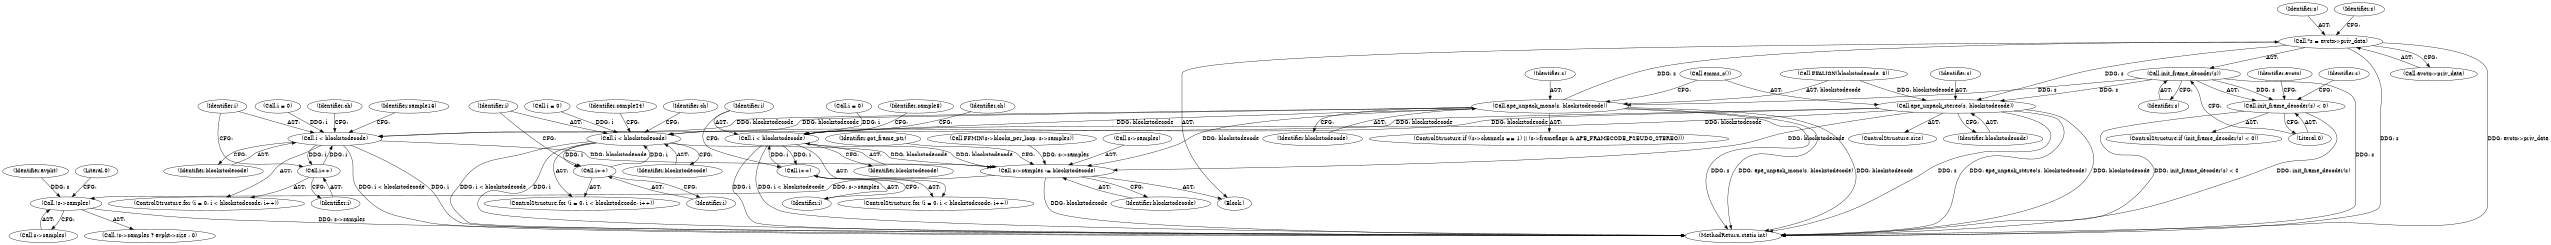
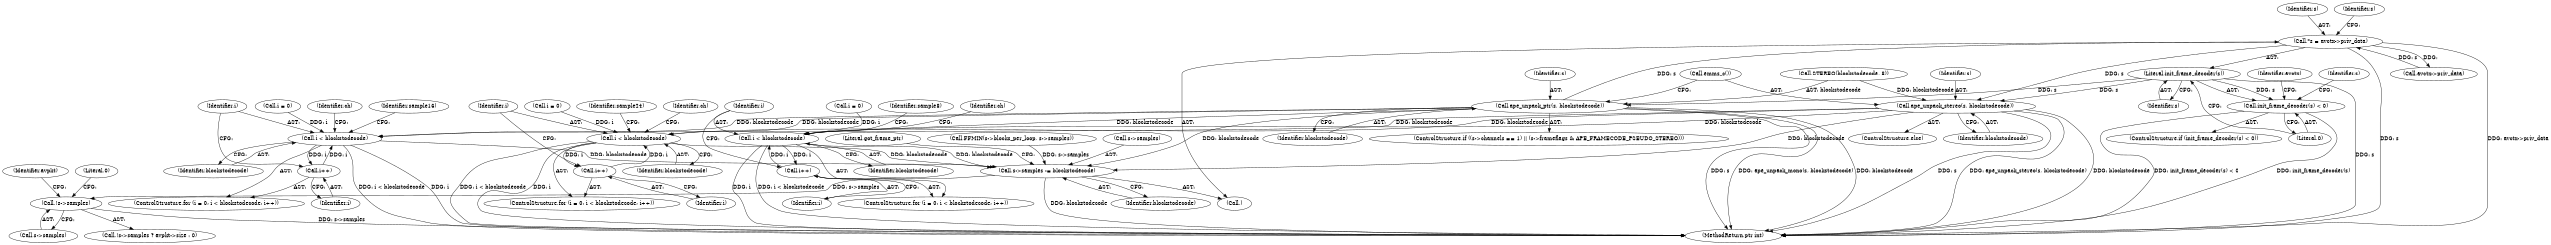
edge "(Call,avctx->priv_data)" -> "(Call,*s = avctx->priv_data)": label "AST: " -> "DDG: s"
edge "(Call,*s = avctx->priv_data)" -> "(Call,avctx->priv_data)": label "CFG: " -> "DDG: "
node "(Call,FFALIGN(blockstodecode, 8))": label "(Call,FFALIGN(blockstodecode, 8))" -> "(Call,STEREO(blockstodecode, 8))"
node "(Call,init_frame_decoder(s))": label "(Call,init_frame_decoder(s))" -> "(Literal,init_frame_decoder(s))"
node "(Call,ape_unpack_mono(s, blockstodecode))": label "(Call,ape_unpack_mono(s, blockstodecode))" -> "(Call,ape_unpack_ptr(s, blockstodecode))"
node "(Identifier,got_frame_ptr)": label "(Identifier,got_frame_ptr)" -> "(Literal,got_frame_ptr)"
node "(ControlStructure,size)": label "(ControlStructure,size)" -> "(ControlStructure,else)"
edge "(Identifier,avpkt)" -> "(Call,!s->samples)": label "DDG: s" -> "CFG: "
node "(Block,)": label "(Block,)" -> "(Call,)"
node "(MethodReturn,static int)": label "(MethodReturn,static int)" -> "(MethodReturn,ptr int)"
